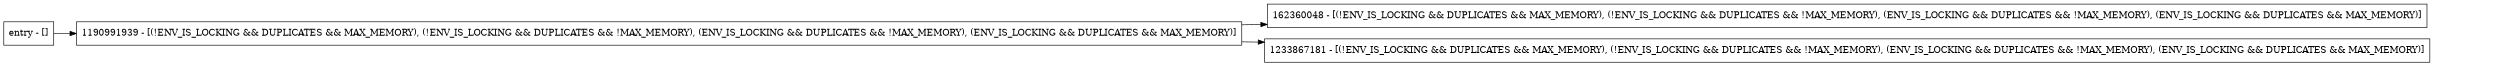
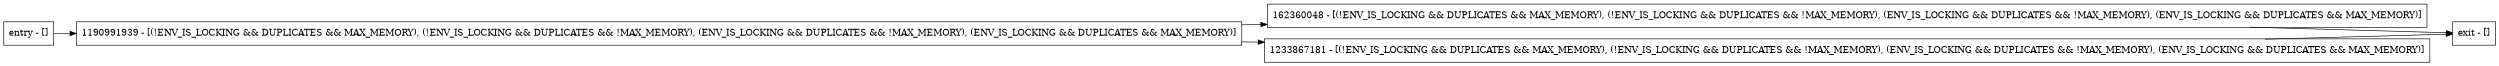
node "exit - []": added
